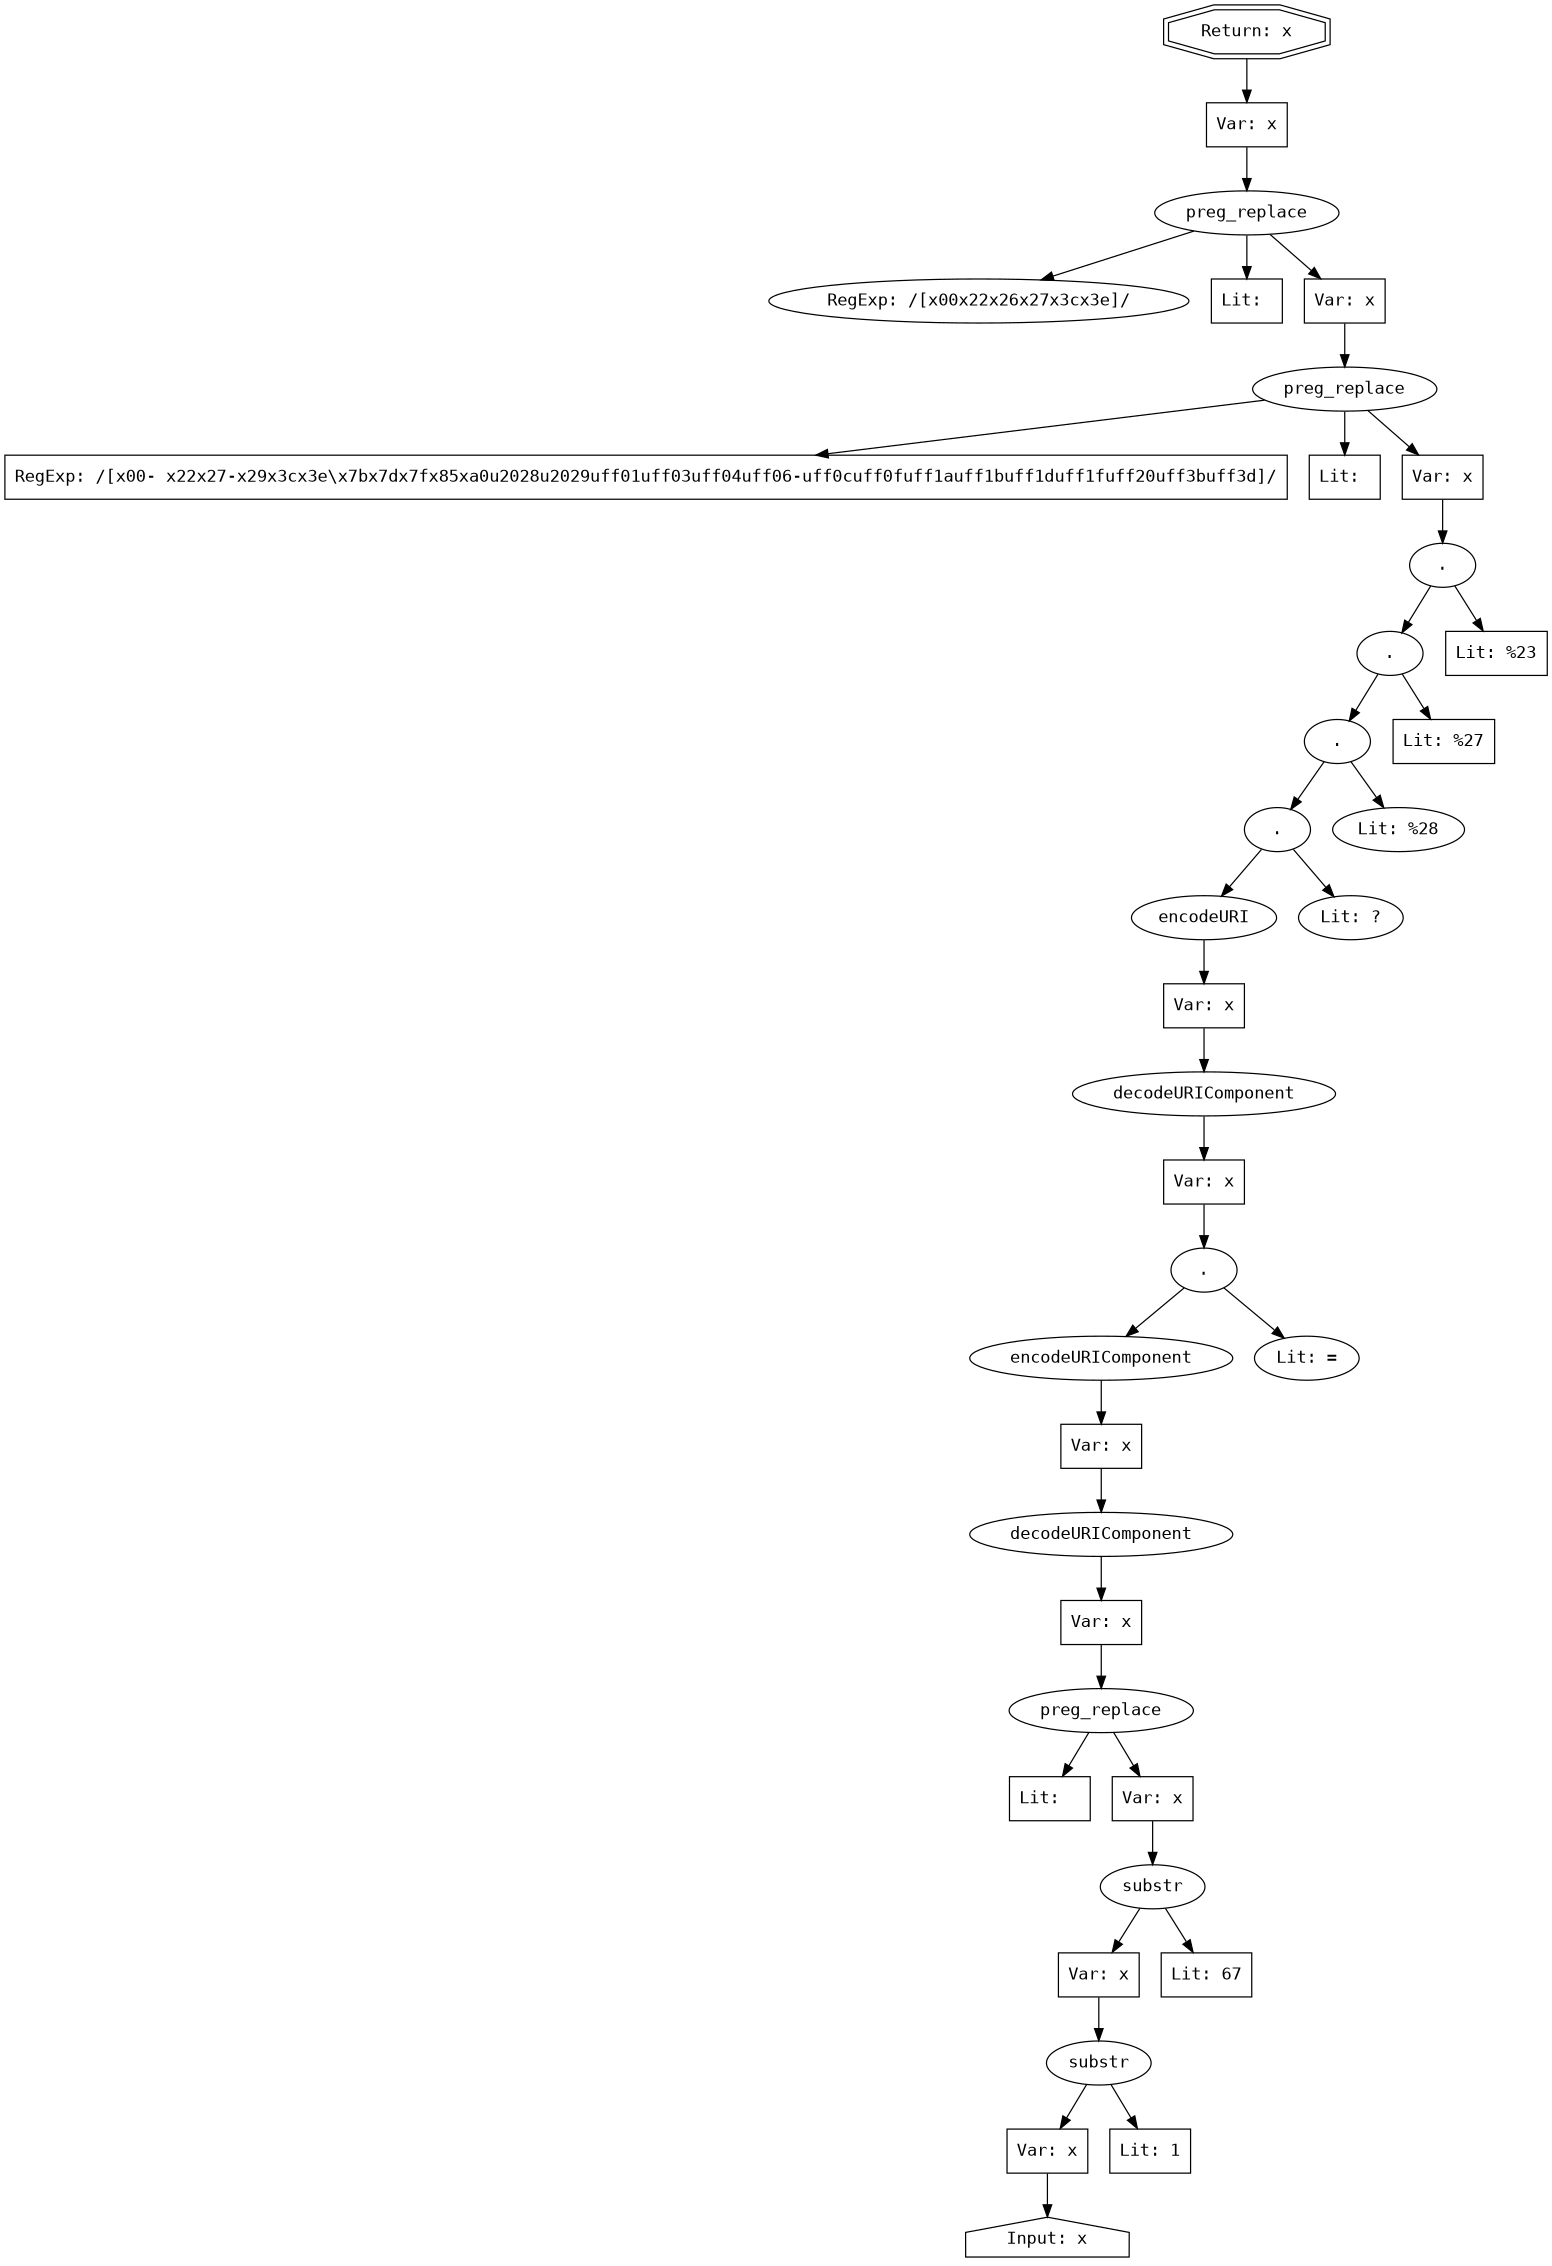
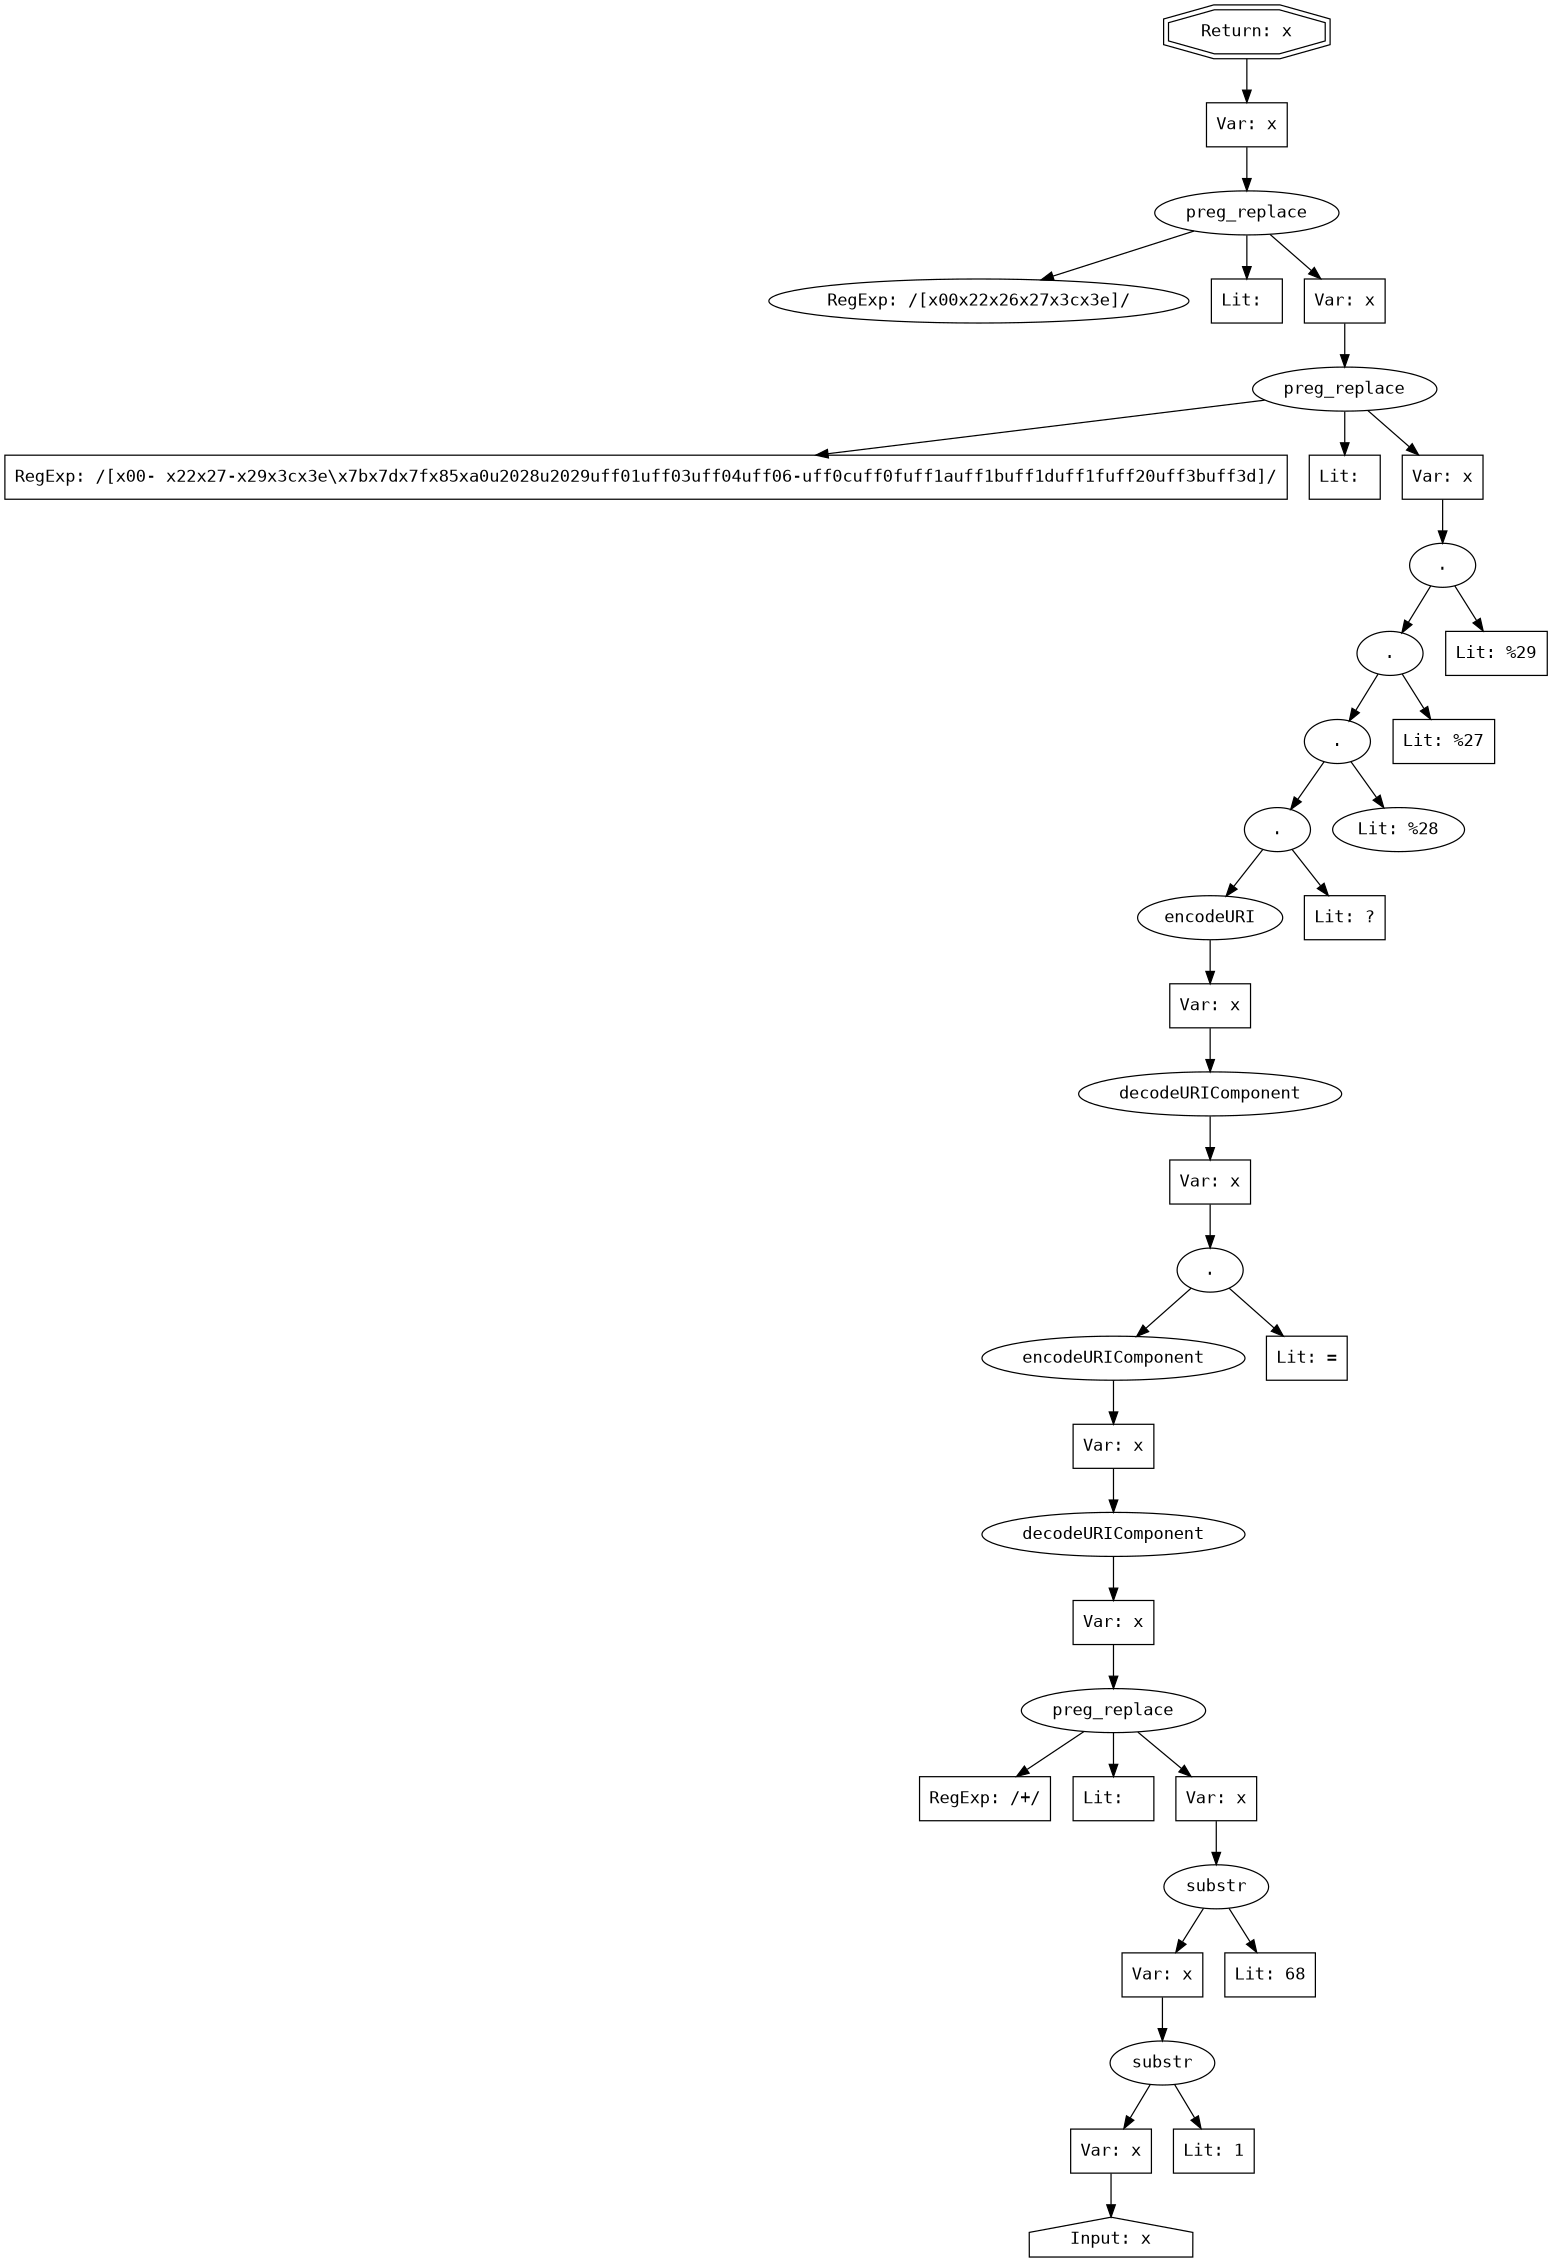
node "Lit: %23": label "Lit: %23" -> "Lit: %29"
node "Lit: ?": shape ellipse -> box
node "Lit: =": shape ellipse -> box
node "RegExp: /+/": added
node "Lit: 67": label "Lit: 67" -> "Lit: 68"
